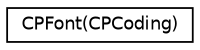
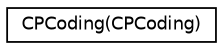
node "CPFont(CPCoding)": label "CPFont(CPCoding)" -> "CPCoding(CPCoding)"
